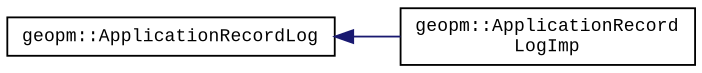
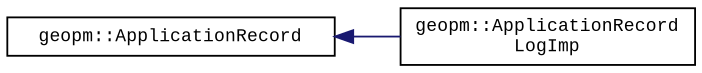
node "geopm::ApplicationRecordLog": label "geopm::ApplicationRecordLog" -> "geopm::ApplicationRecord"
